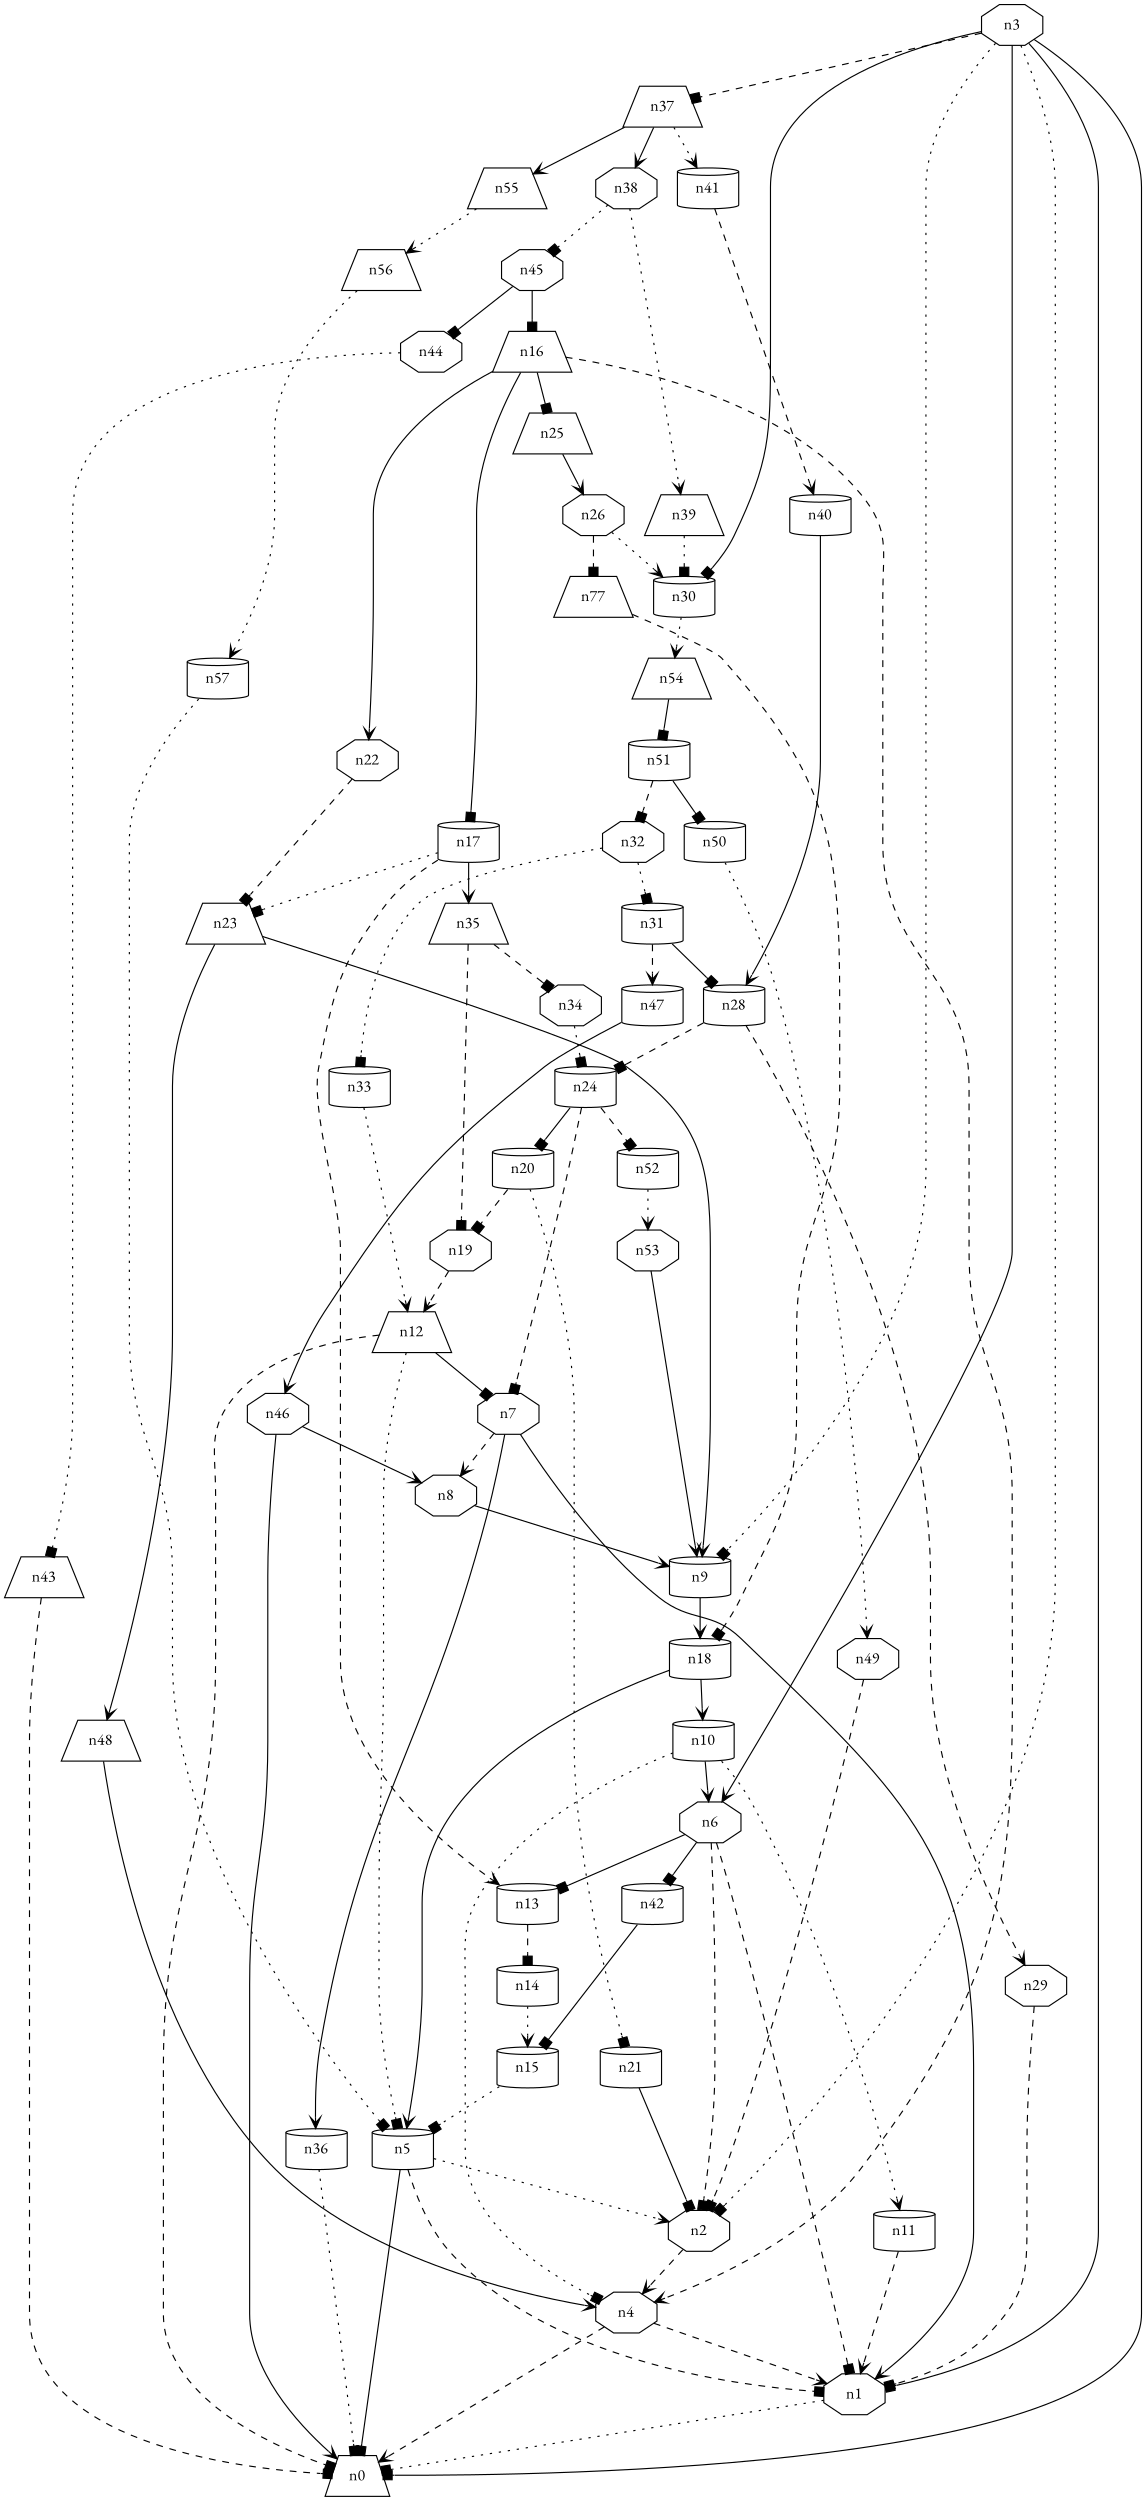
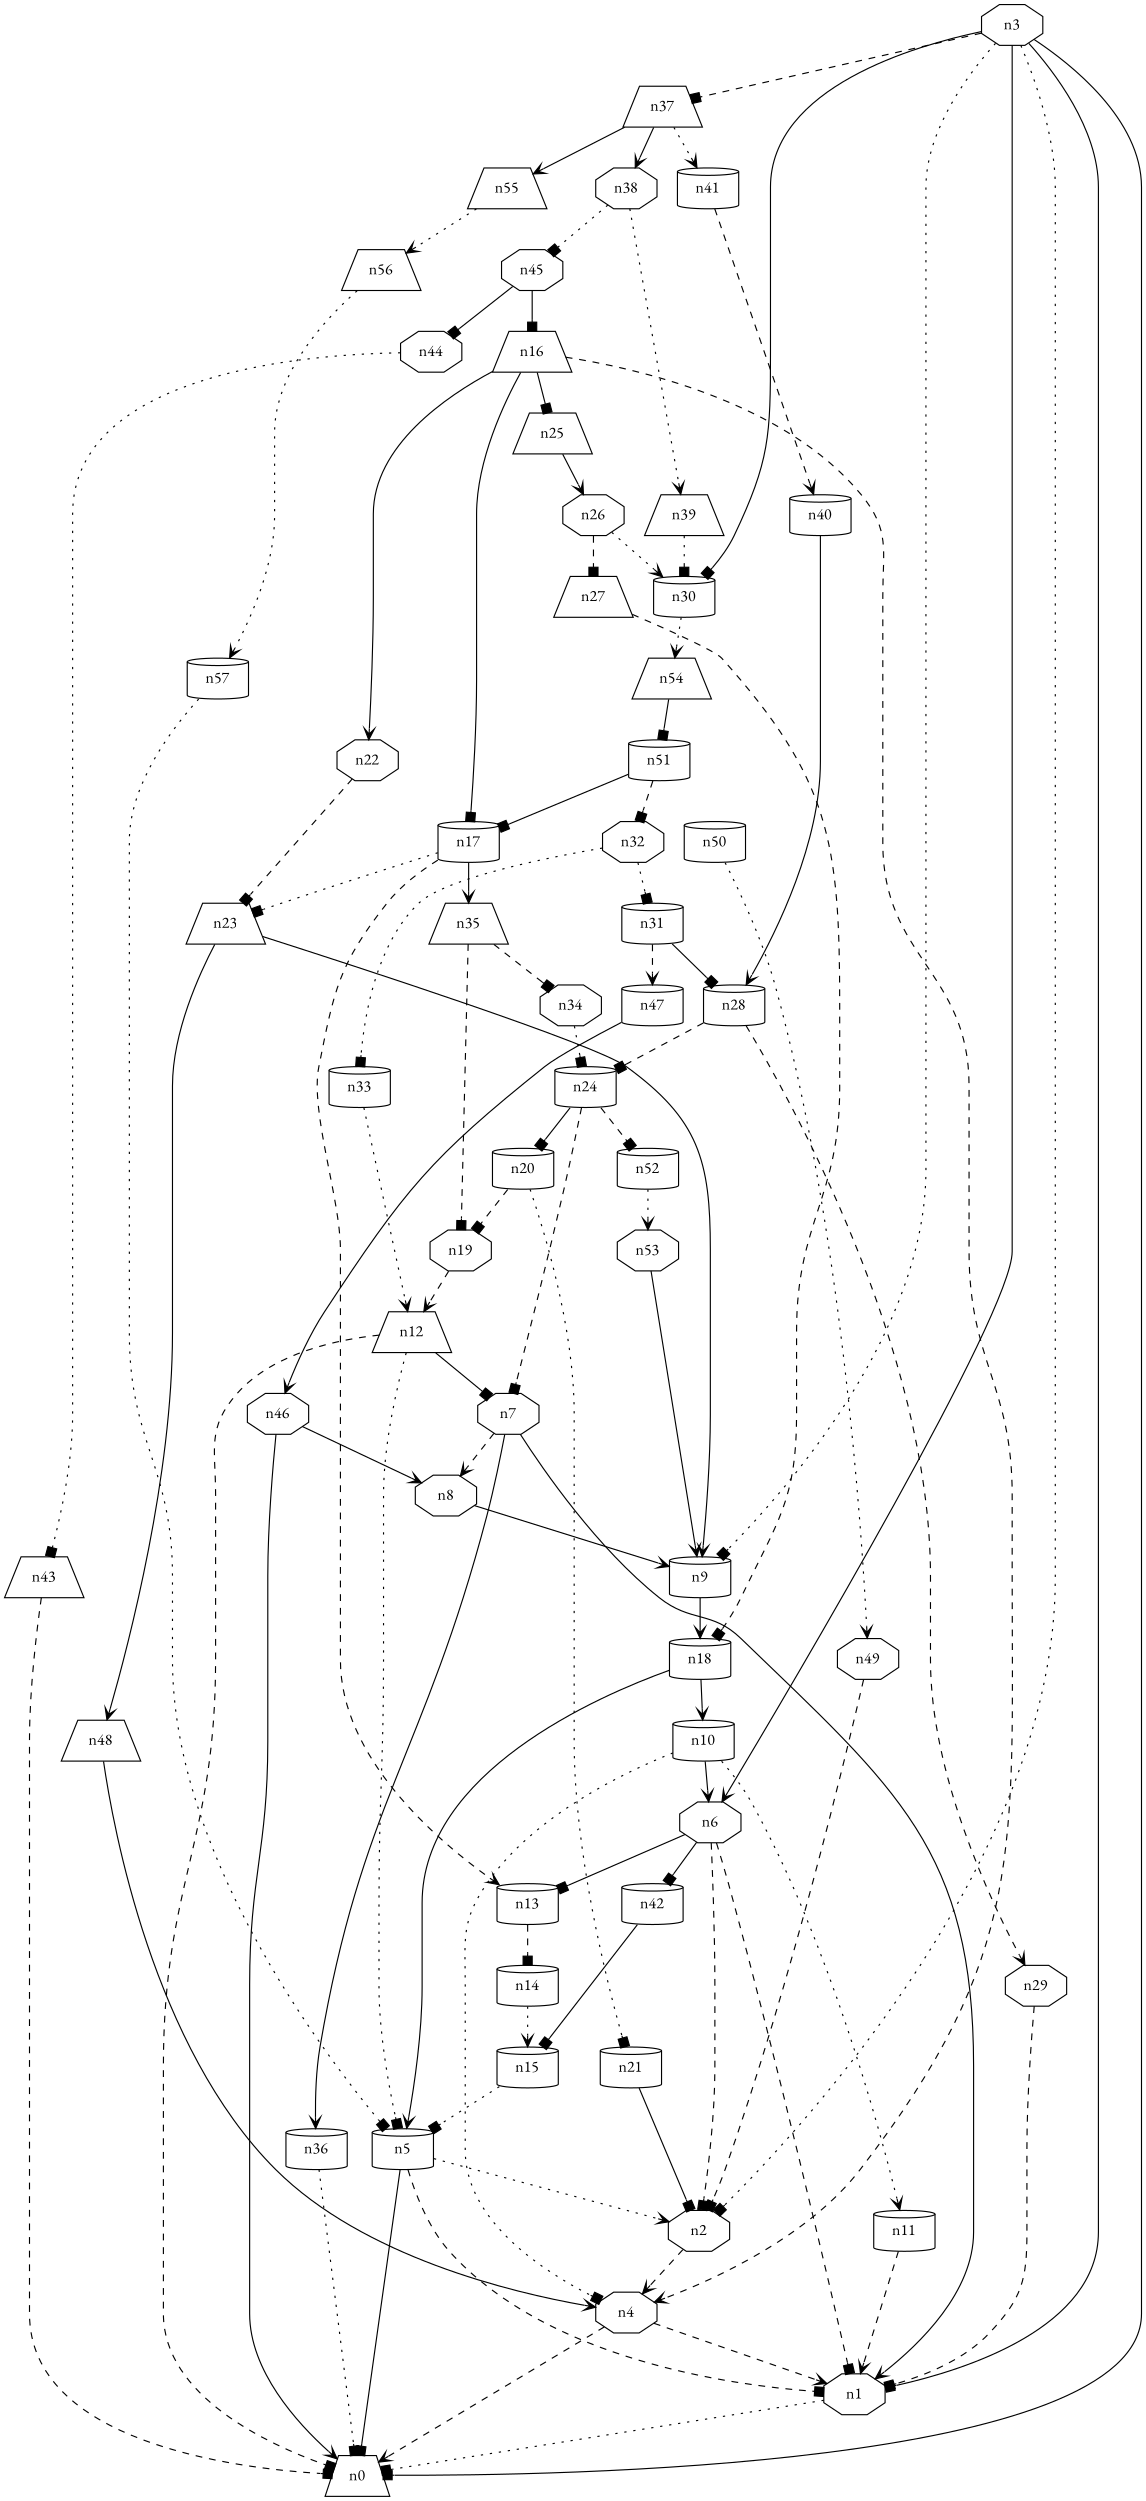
node "n77": label "n77" -> "n27"
edge "n51" -> "n50": now "n51" -> "n17"
